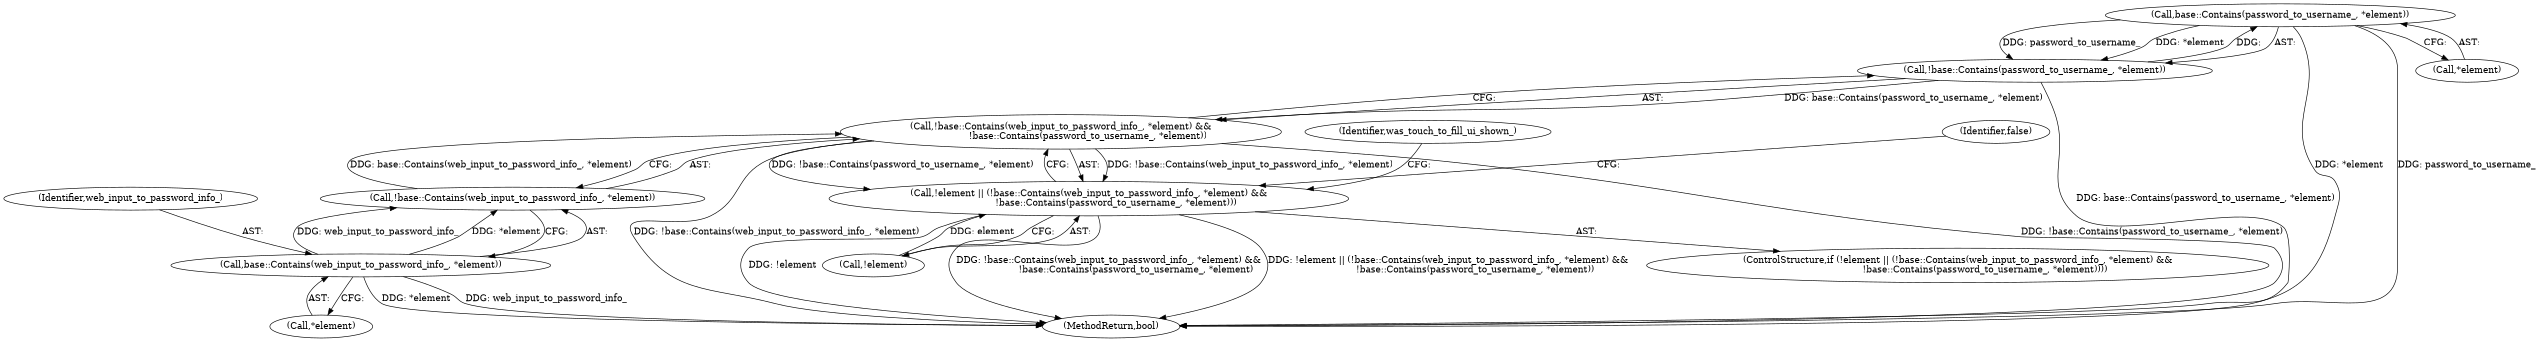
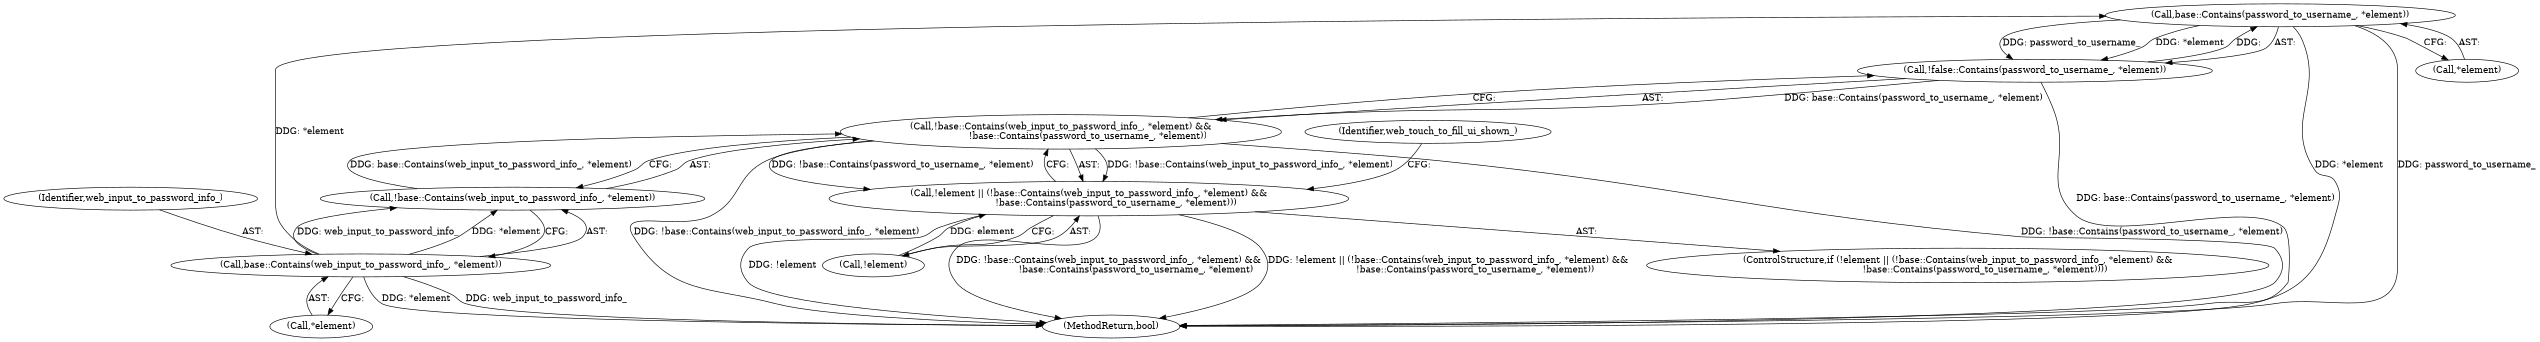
edge "(Call,base::Contains(web_input_to_password_info_, *element))" -> "(Call,base::Contains(password_to_username_, *element))": added, label "DDG: *element"
node "(Call,!base::Contains(password_to_username_, *element))": label "(Call,!base::Contains(password_to_username_, *element))" -> "(Call,!false::Contains(password_to_username_, *element))"
node "(Identifier,was_touch_to_fill_ui_shown_)": label "(Identifier,was_touch_to_fill_ui_shown_)" -> "(Identifier,web_touch_to_fill_ui_shown_)"
node "(Identifier,false)": removed
